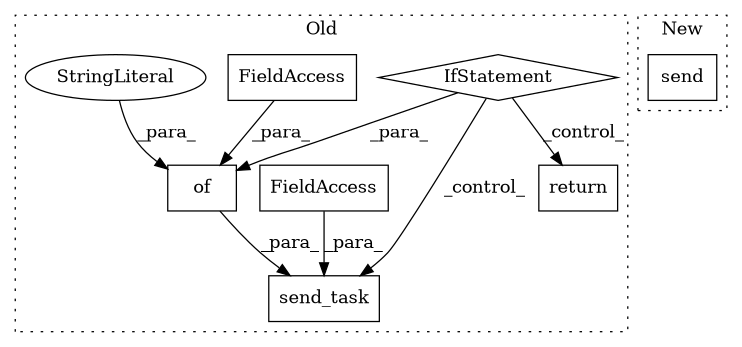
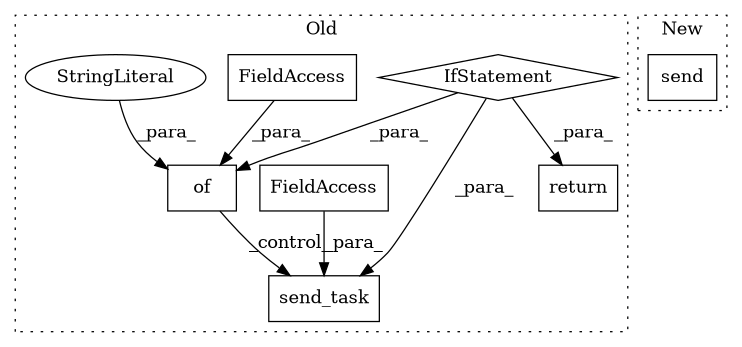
edge "IfStatement" -> "return": label "_control_" -> "_para_"
edge "IfStatement" -> "send_task": label "_control_" -> "_para_"
edge "of" -> "send_task": label "_para_" -> "_control_"
